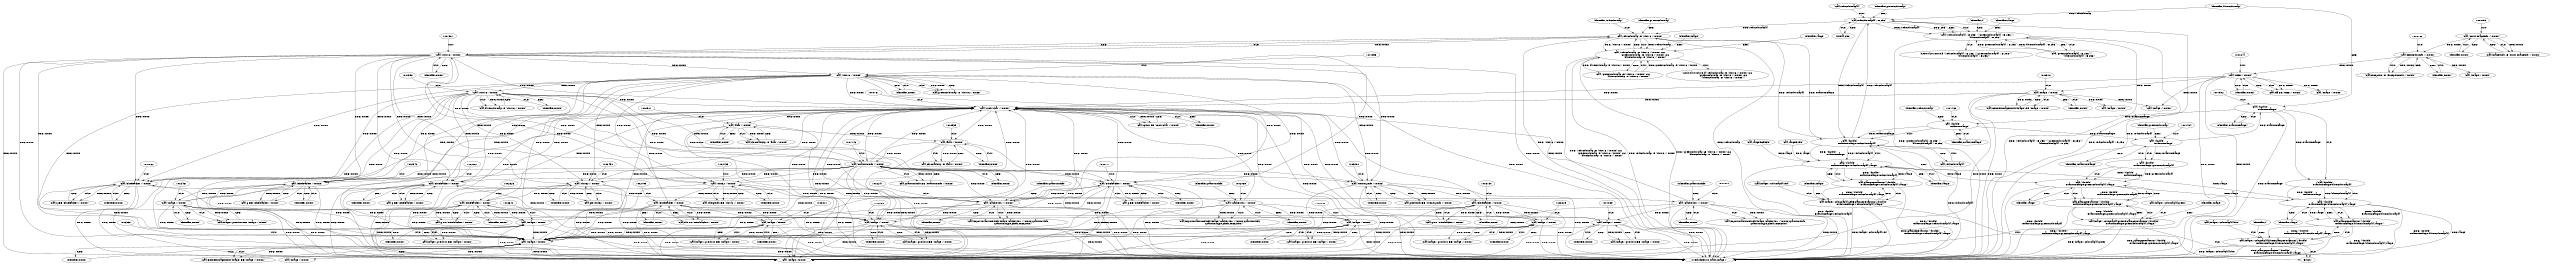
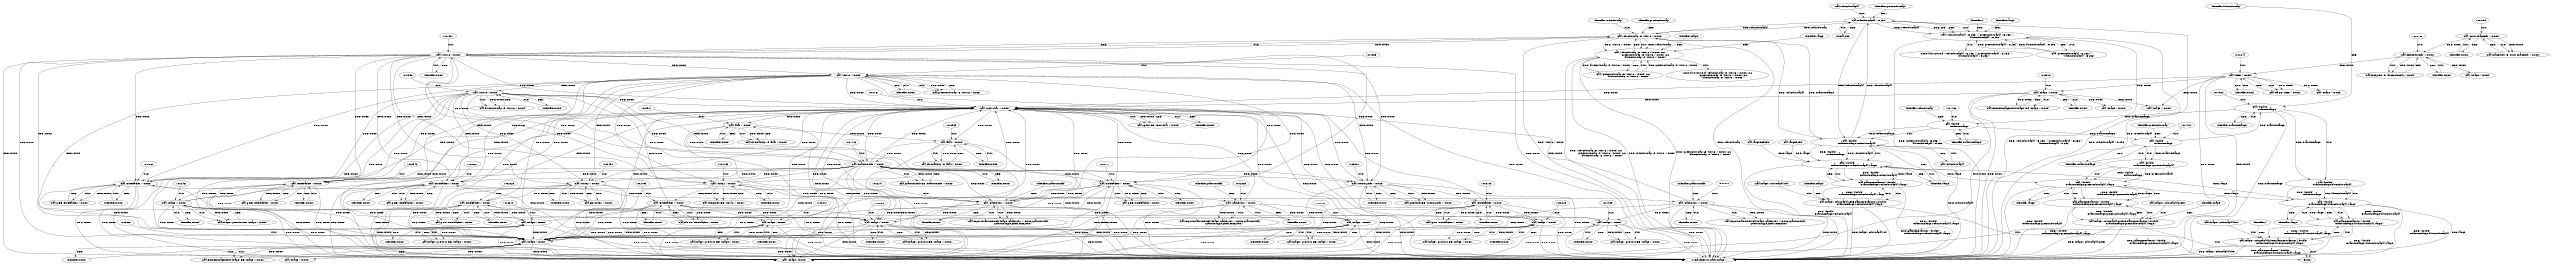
edge "(Identifier,blue_colormap)" -> "(Call,red_colormap[i] >= 256)": now "(Call,red_colormap != (uint16 *) NULL)" -> "(Call,red_colormap[i] >= 256)"
